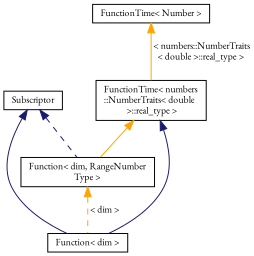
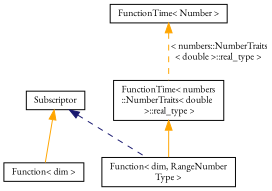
edge "FunctionTime< numbers ::NumberTraits< double >::real_type >" -> "FunctionTime< Number >": style solid -> dashed
edge "Function< dim >" -> "Subscriptor": color midnightblue -> orange
edge "Function< dim >" -> "FunctionTime< numbers ::NumberTraits< double >::real_type >": removed
edge "Function< dim >" -> "Function< dim, RangeNumber Type >": removed, label "< dim >"
